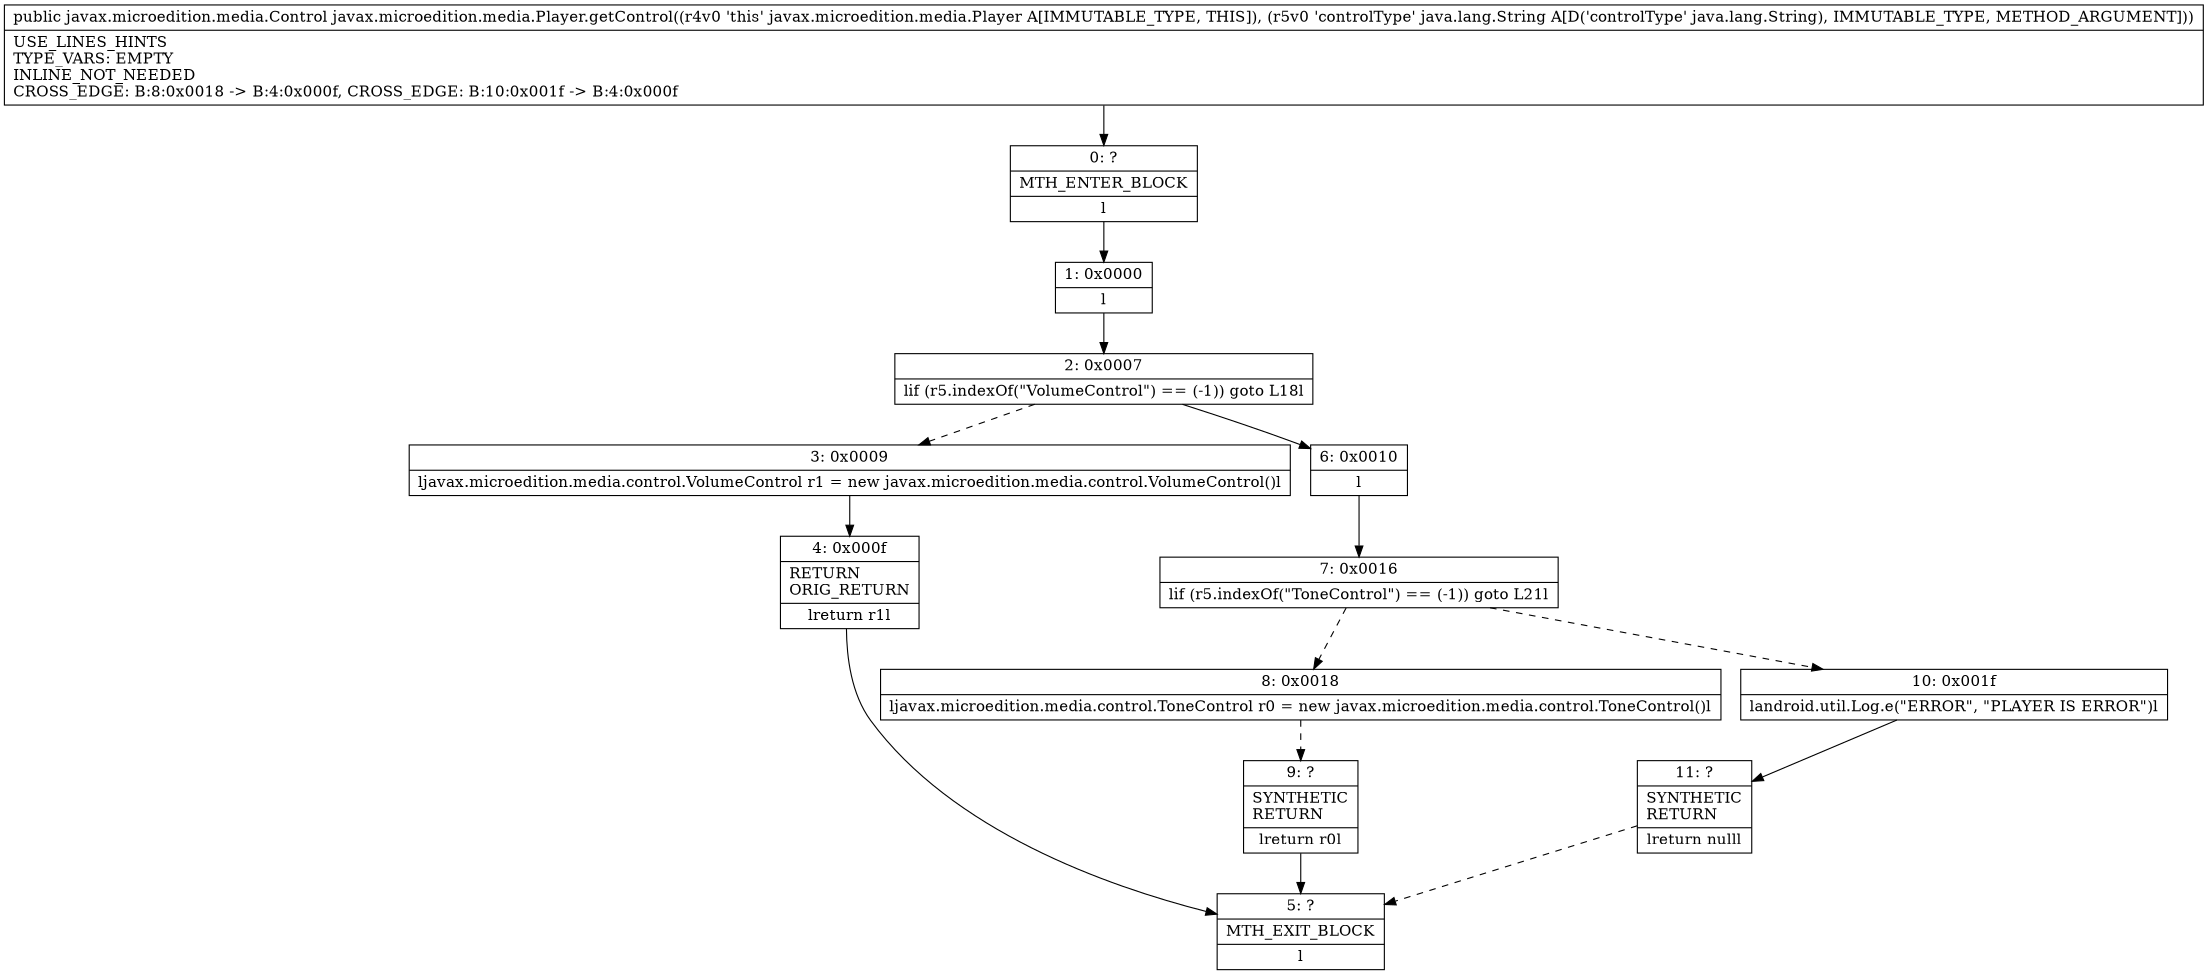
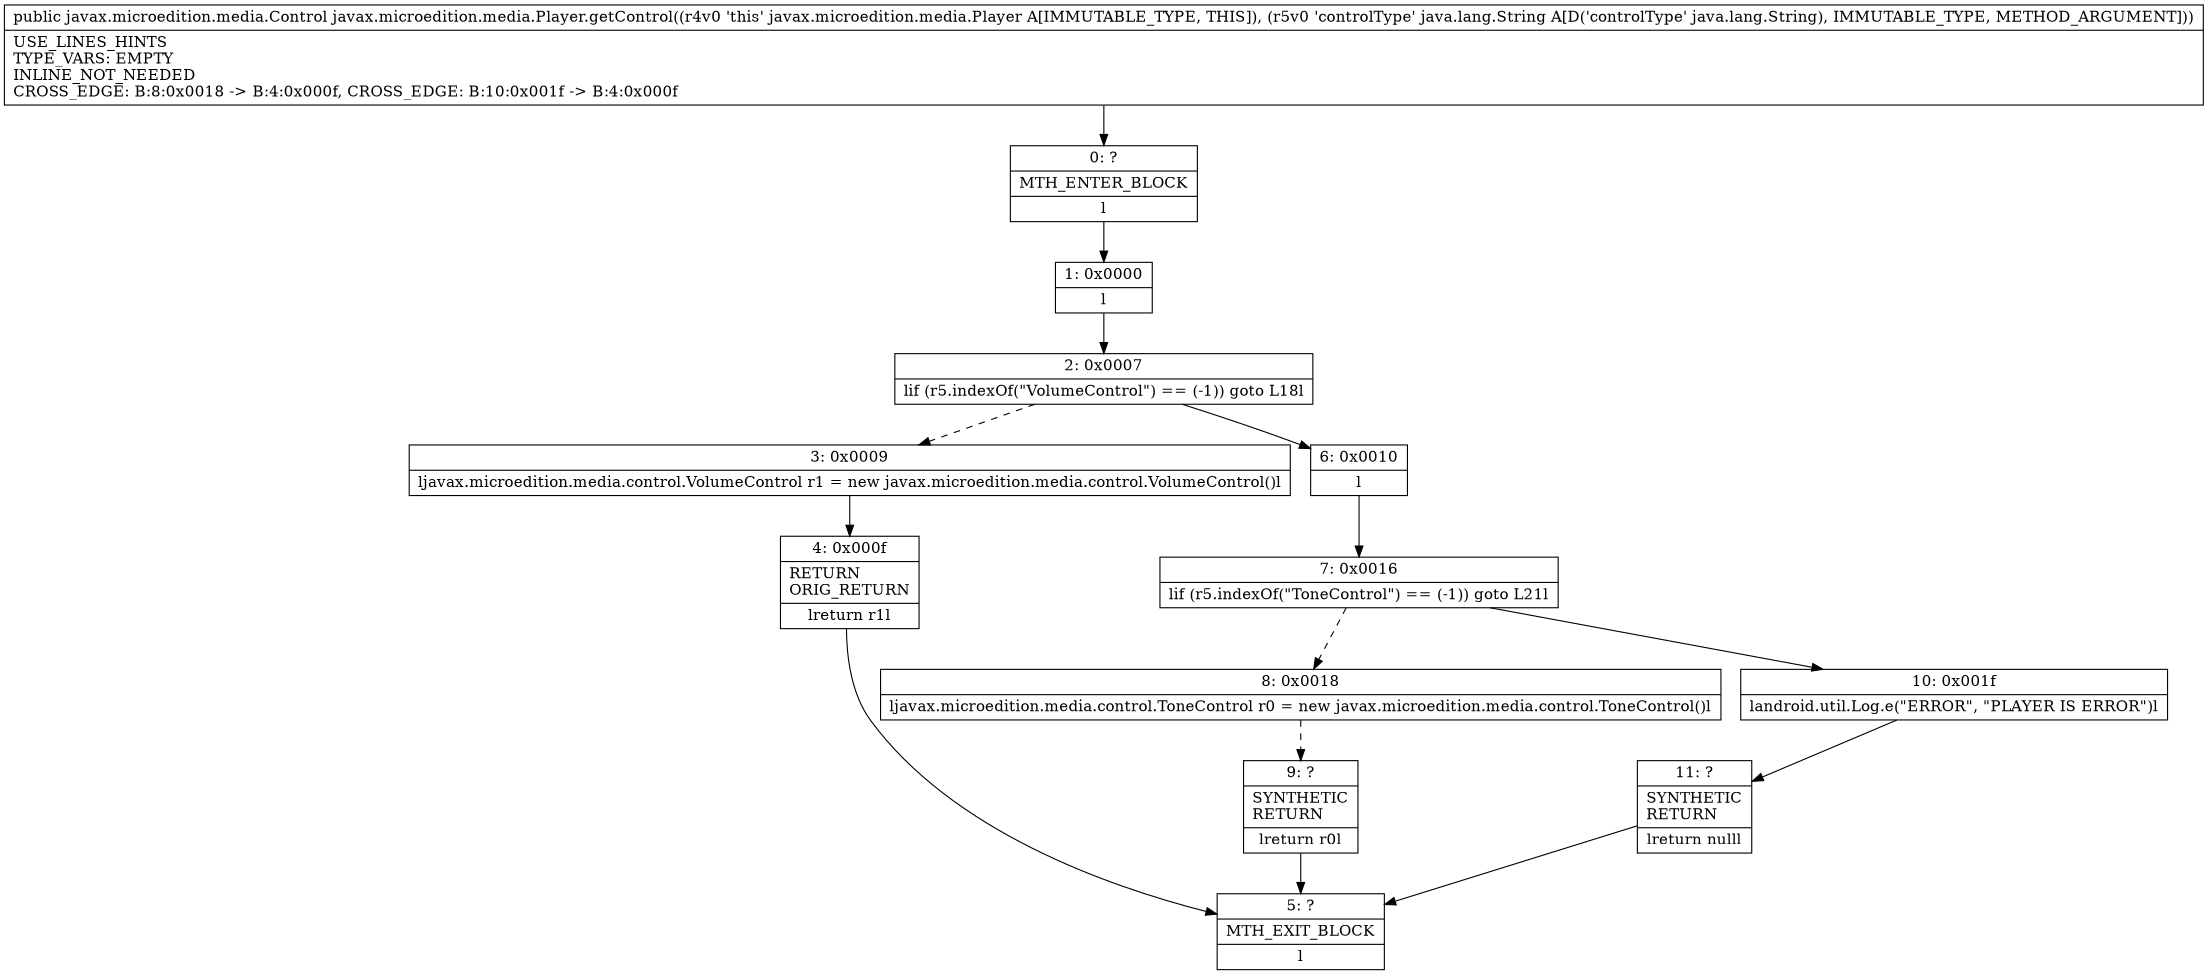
edge "7: 0x0016" -> "10: 0x001f": style dashed -> solid
edge "11: ?" -> "5: ?": style dashed -> solid
